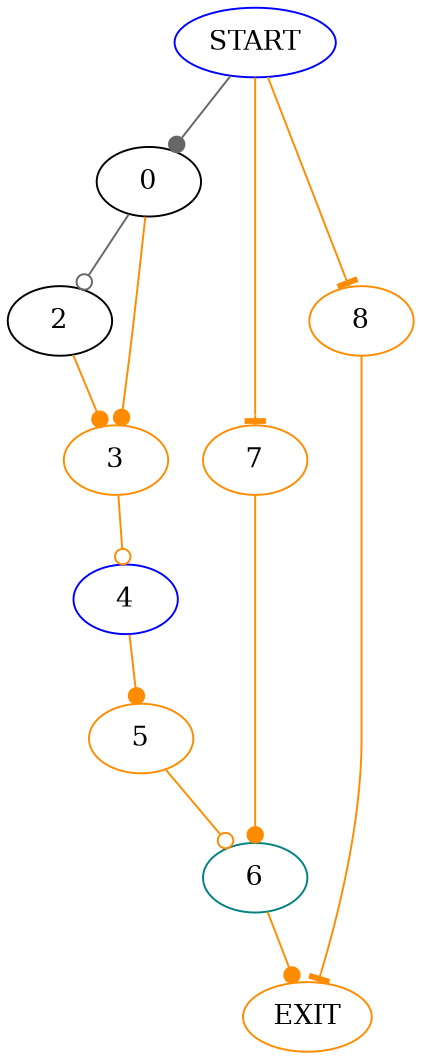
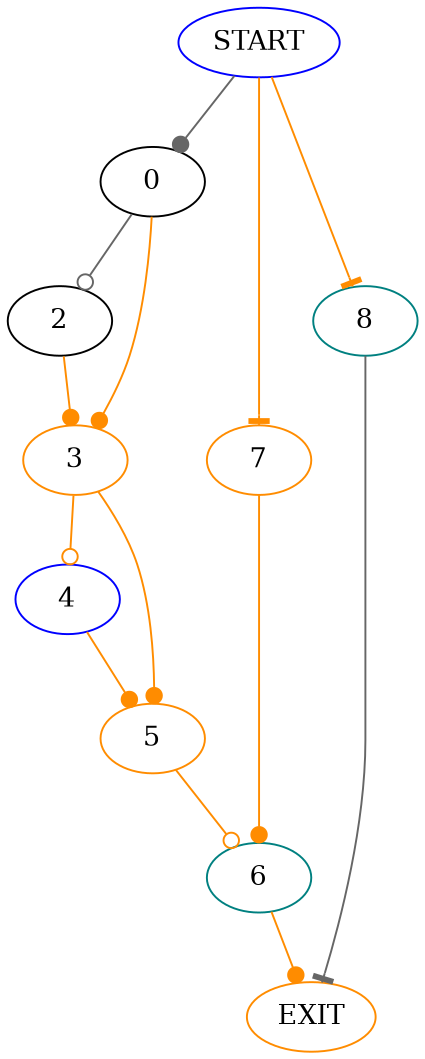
node "8": color darkorange -> teal
edge "3" -> "5": added
edge "8" -> "EXIT": color darkorange -> gray40
